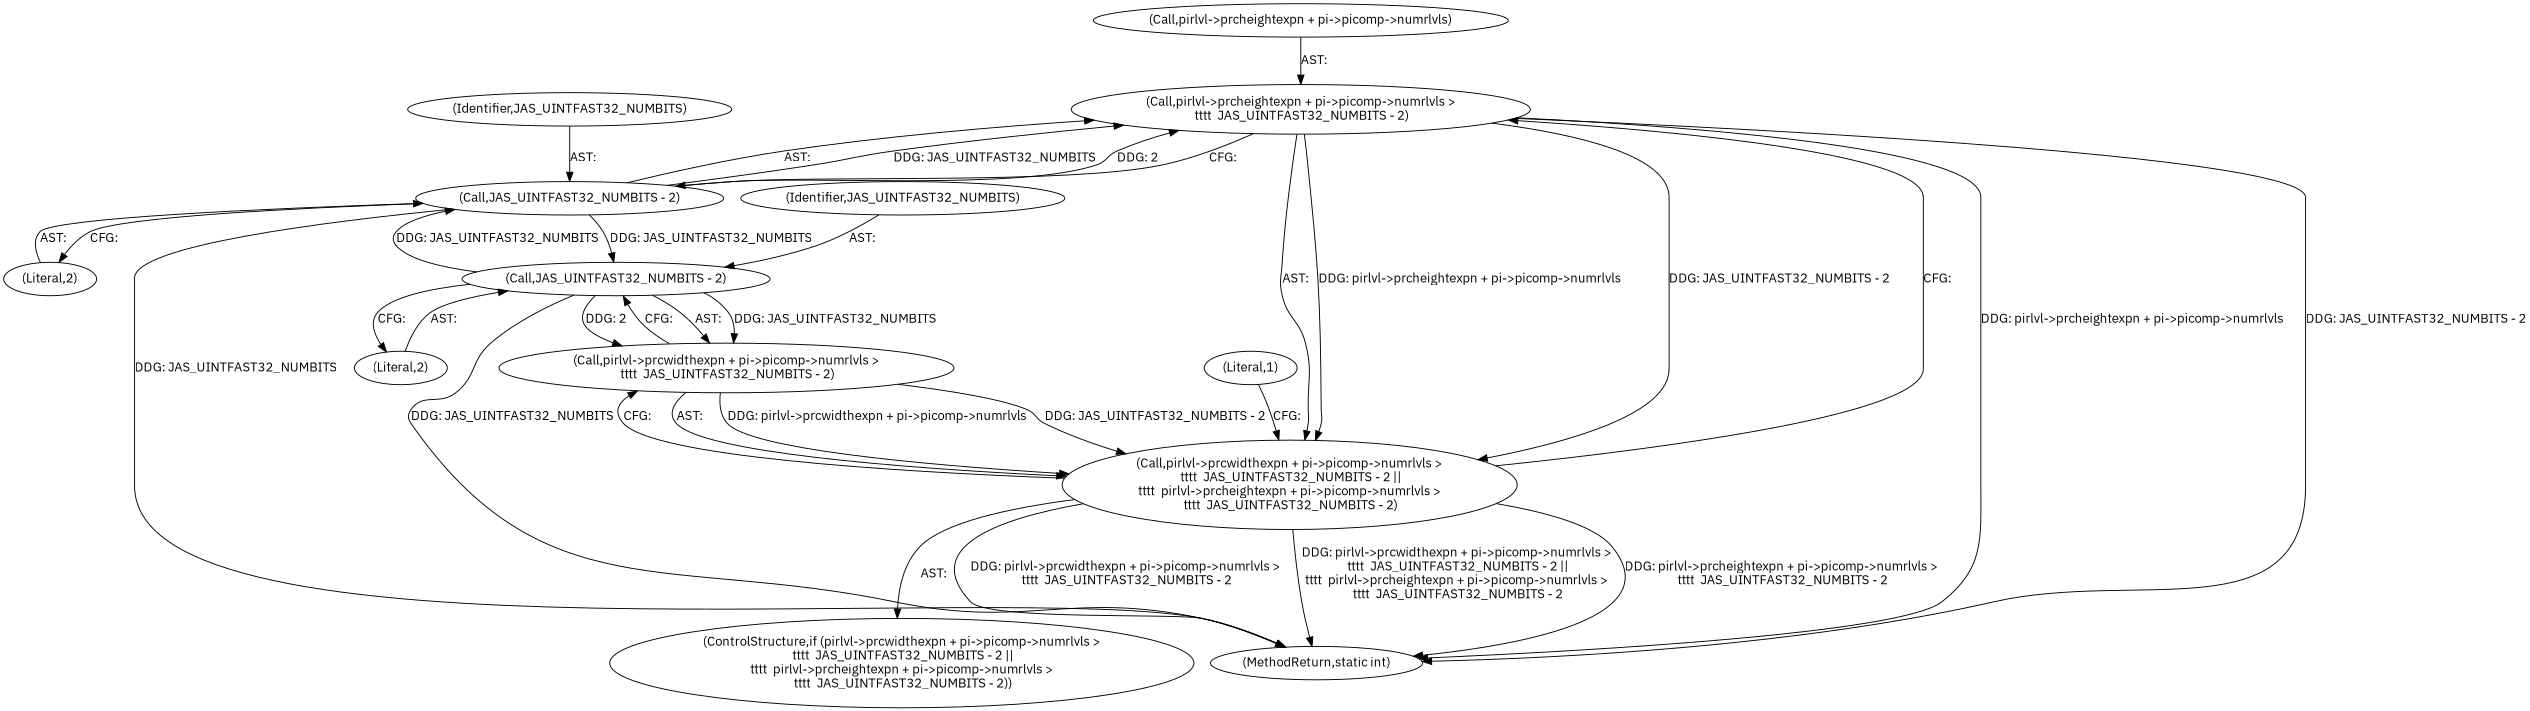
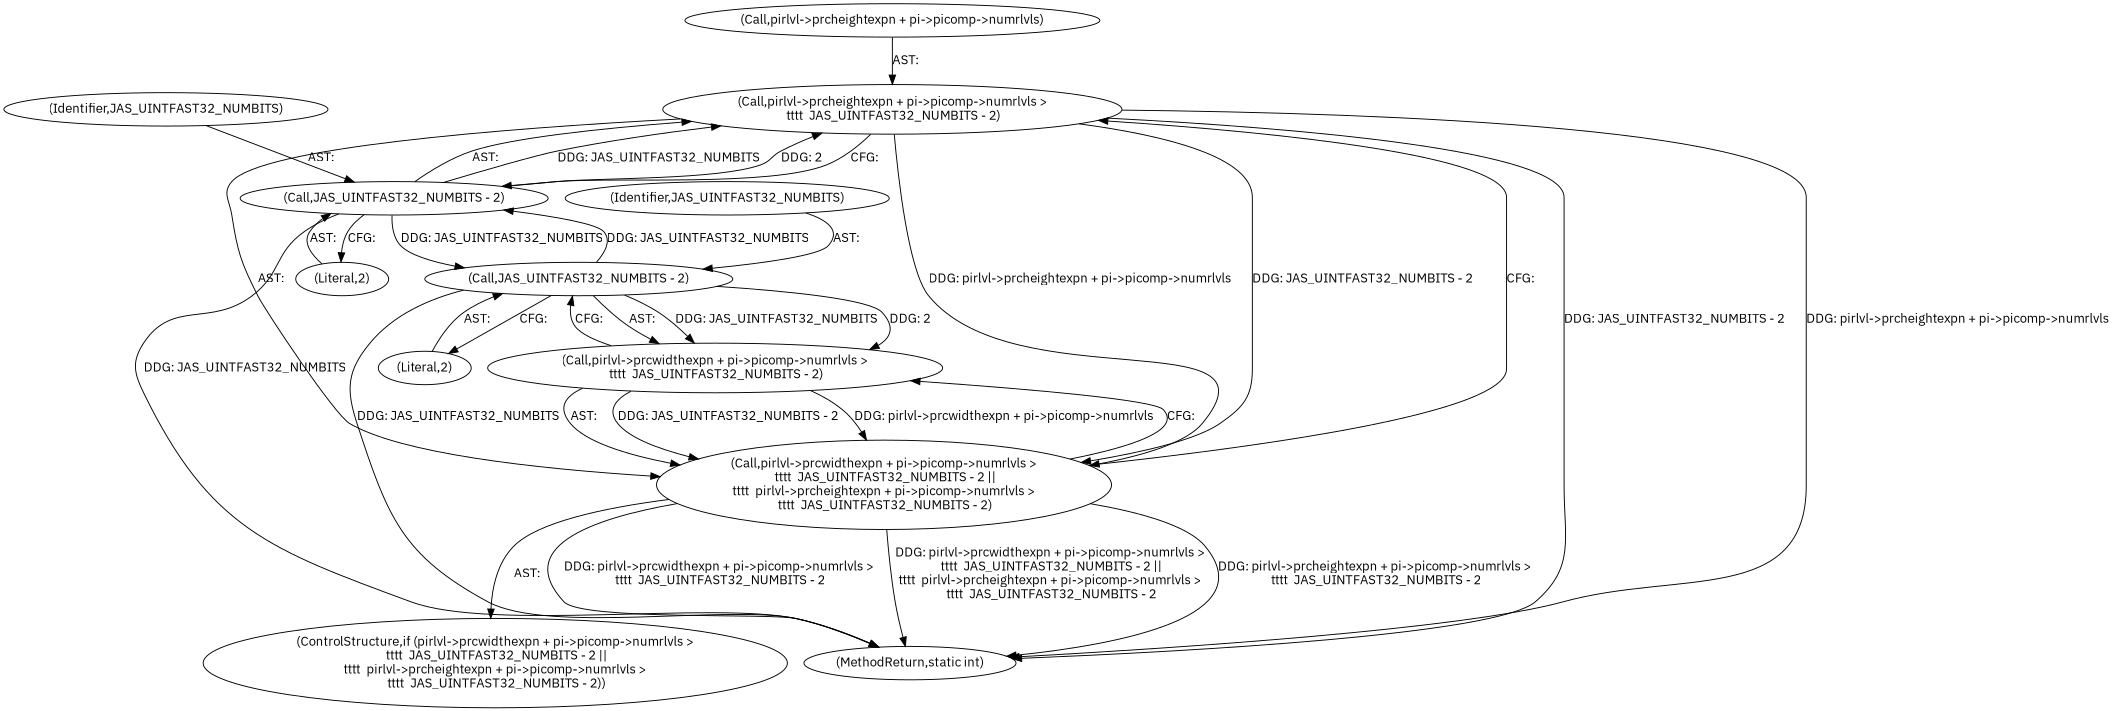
node "(Literal,1)": removed
